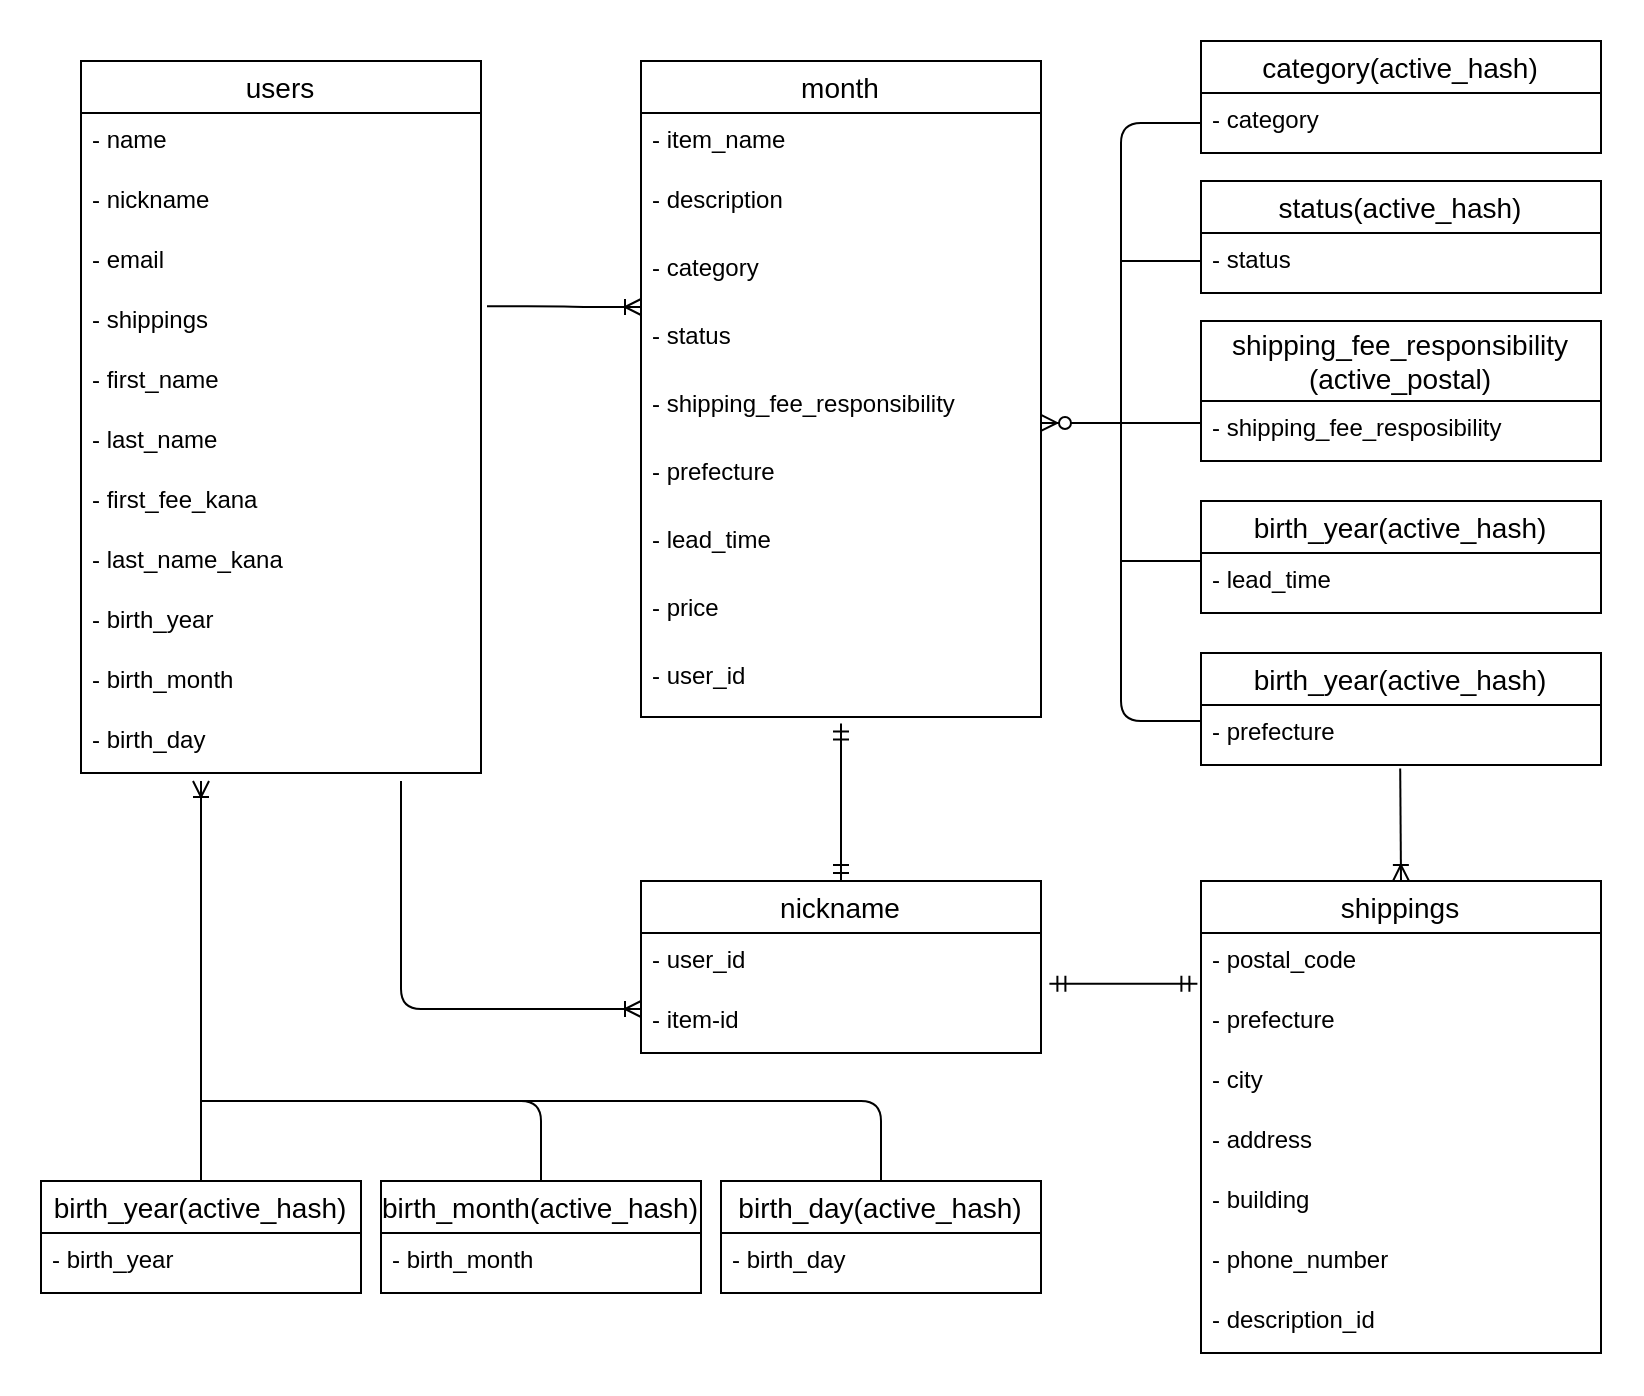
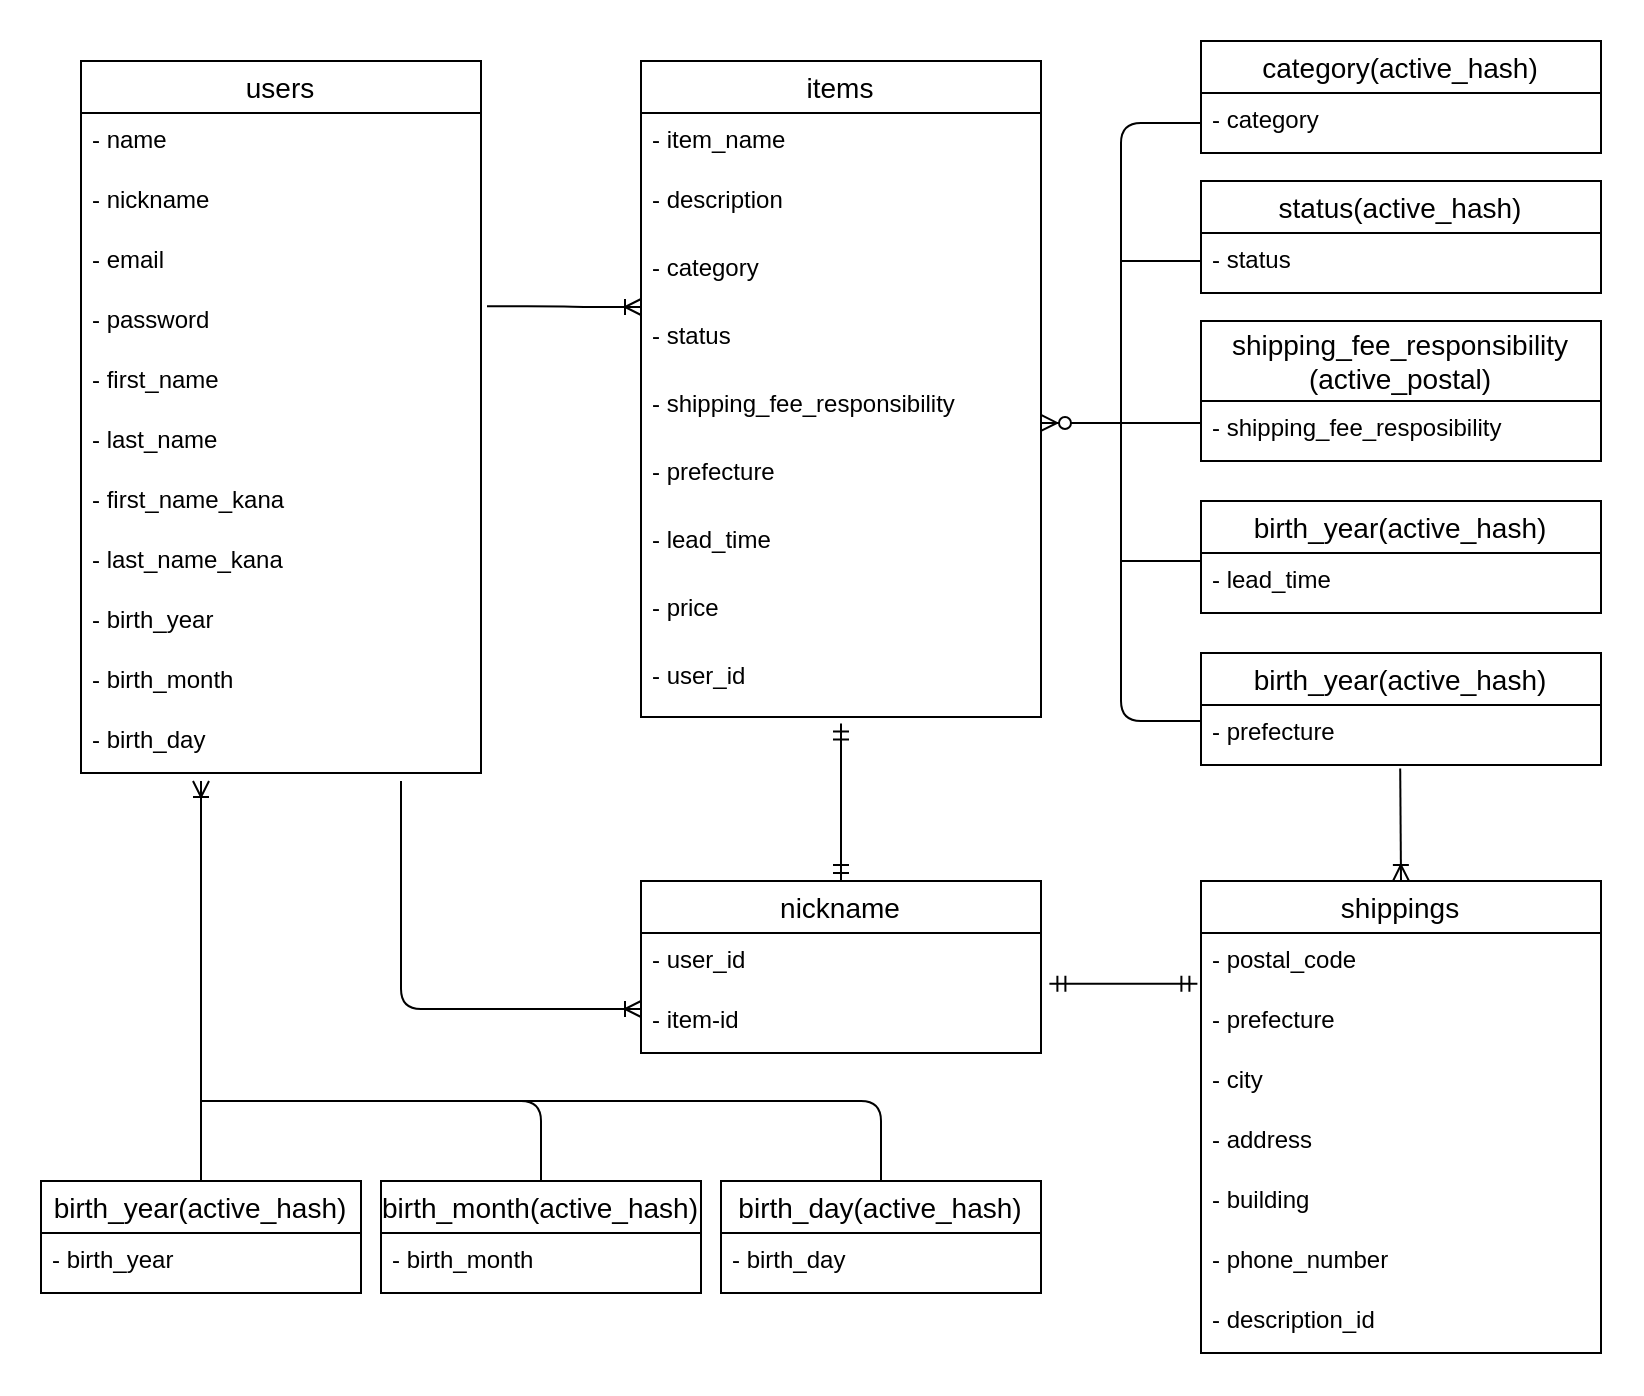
node "month": label "month" -> "items"
node "- shippings": label "- shippings" -> "- password"
node "- first_fee_kana": label "- first_fee_kana" -> "- first_name_kana"
